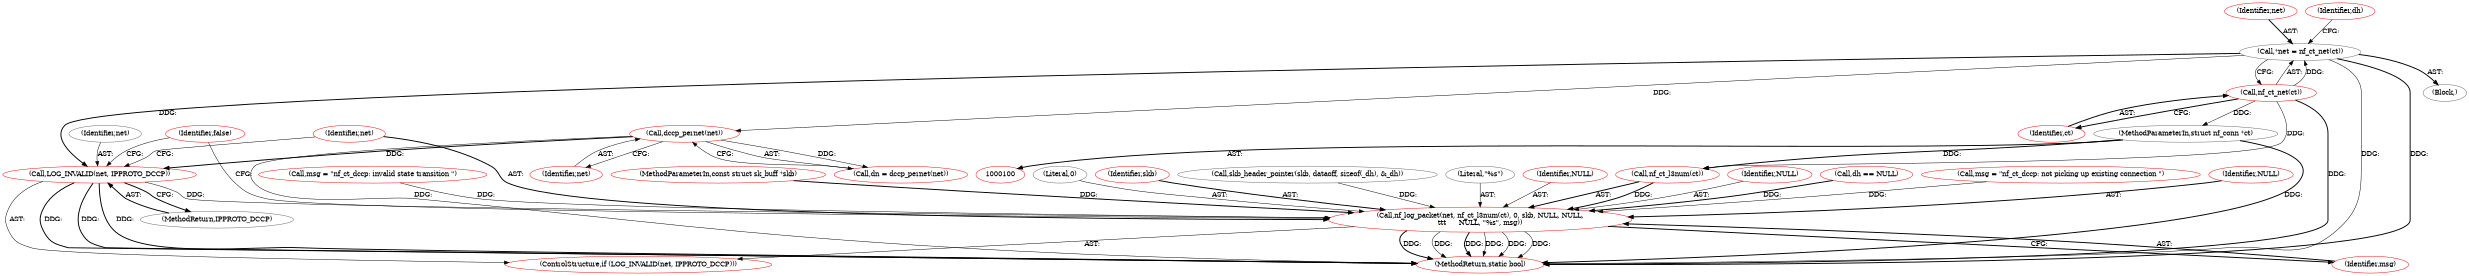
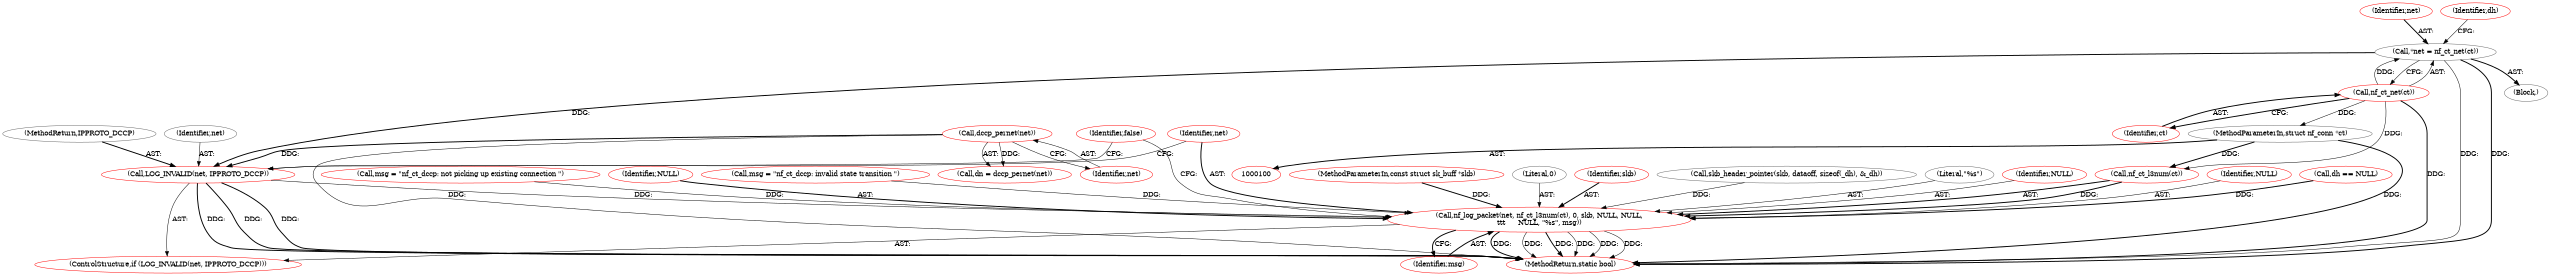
edge "(Call,*net = nf_ct_net(ct))" -> "(Call,dccp_pernet(net))": removed, label "DDG:"
edge "(Call,dn = dccp_pernet(net))" -> "(Call,dccp_pernet(net))": removed, label "CFG:"
edge "(Call,LOG_INVALID(net, IPPROTO_DCCP))" -> "(MethodReturn,IPPROTO_DCCP)": removed, label "CFG:"
